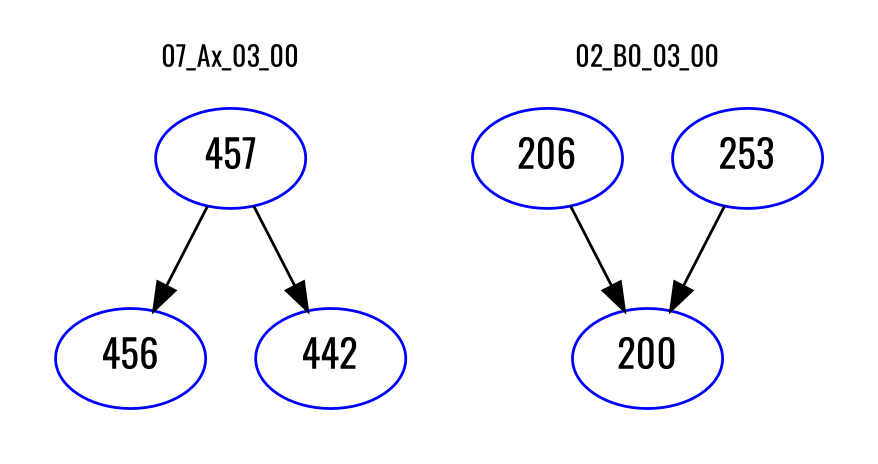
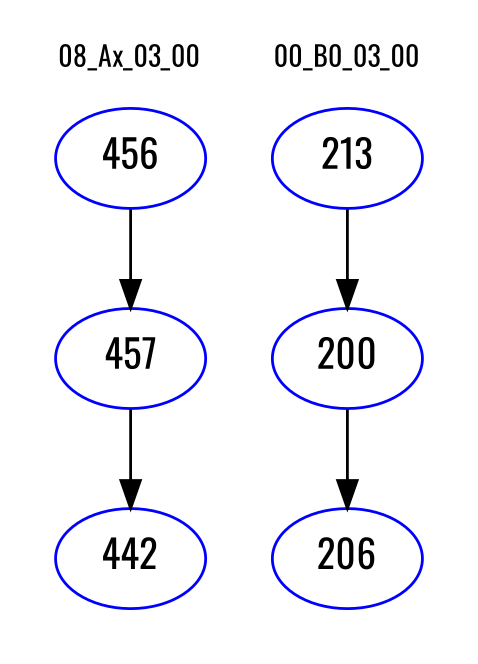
cluster "07_Ax_03_00": label "07_Ax_03_00" -> "08_Ax_03_00"
cluster "02_B0_03_00": label "02_B0_03_00" -> "00_B0_03_00"
node "253": label "253" -> "213"
edge "457" -> "456": reversed
edge "206" -> "200": reversed
